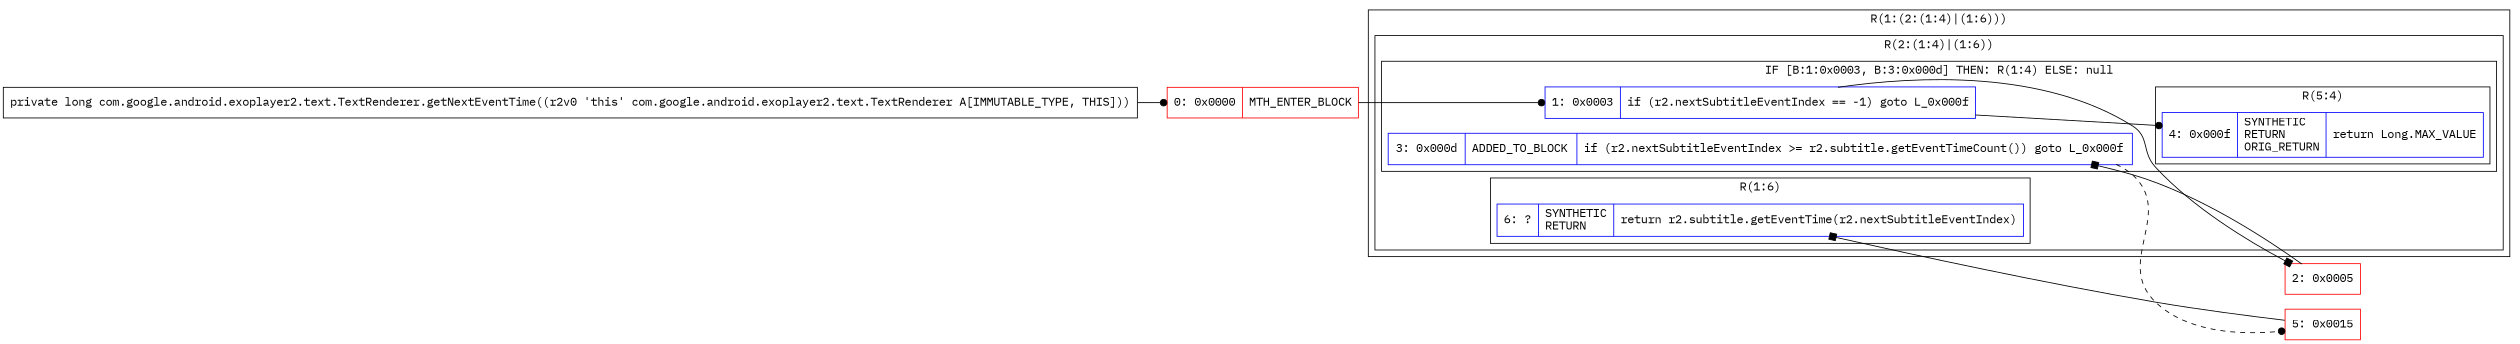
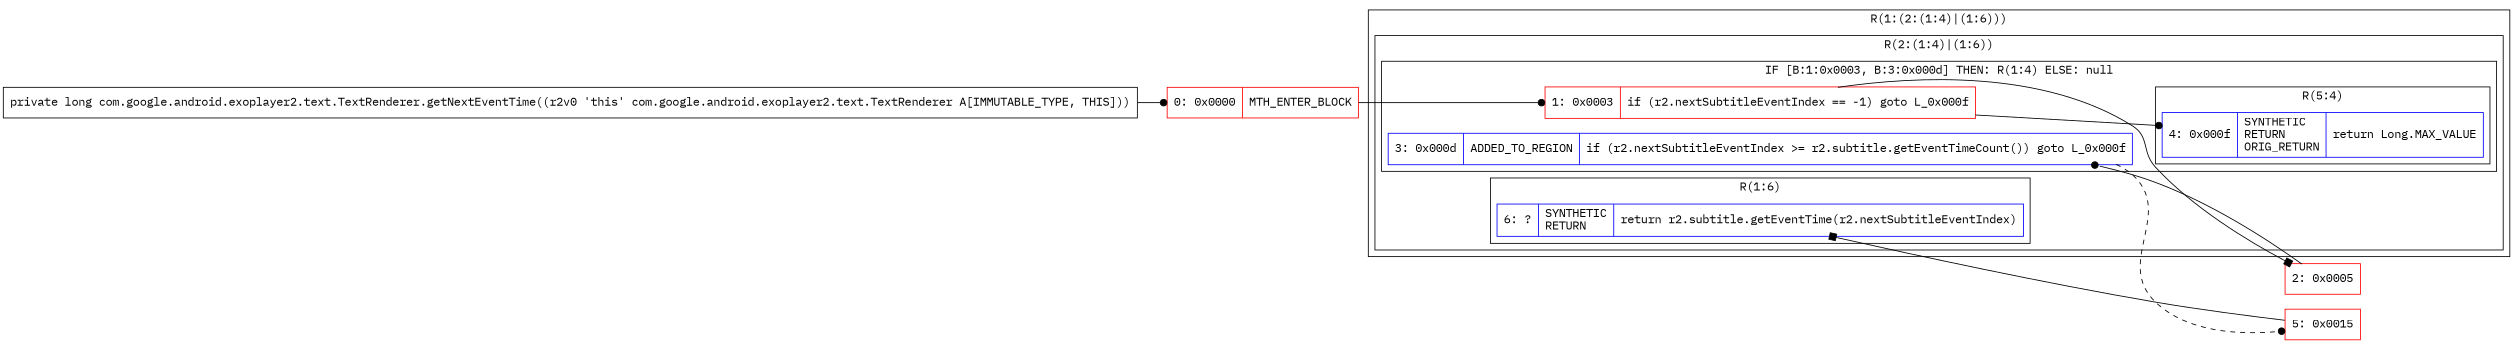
node "1: 0x0003": color blue -> red
node "3: 0x000d": text "ADDED_TO_BLOCK" -> "ADDED_TO_REGION"
edge "2: 0x0005" -> "3: 0x000d": arrowhead box -> dot
